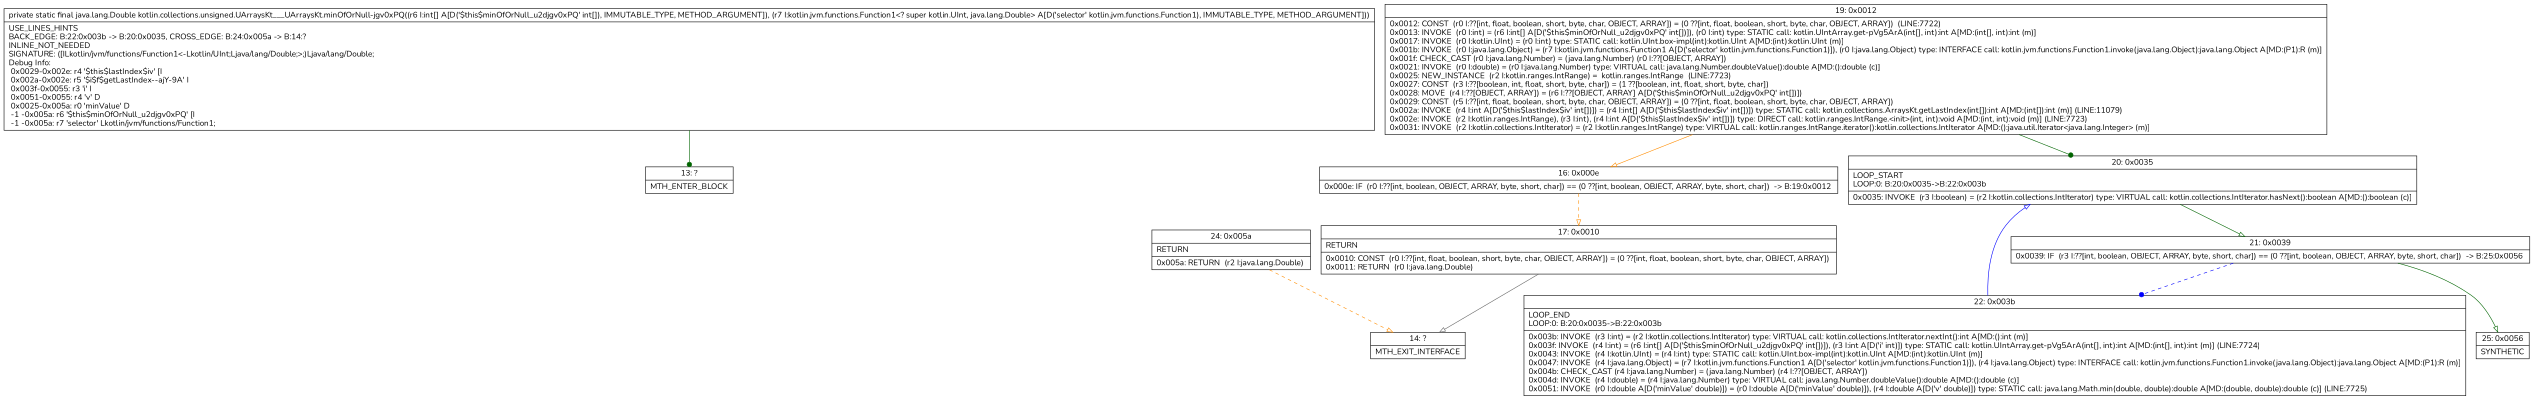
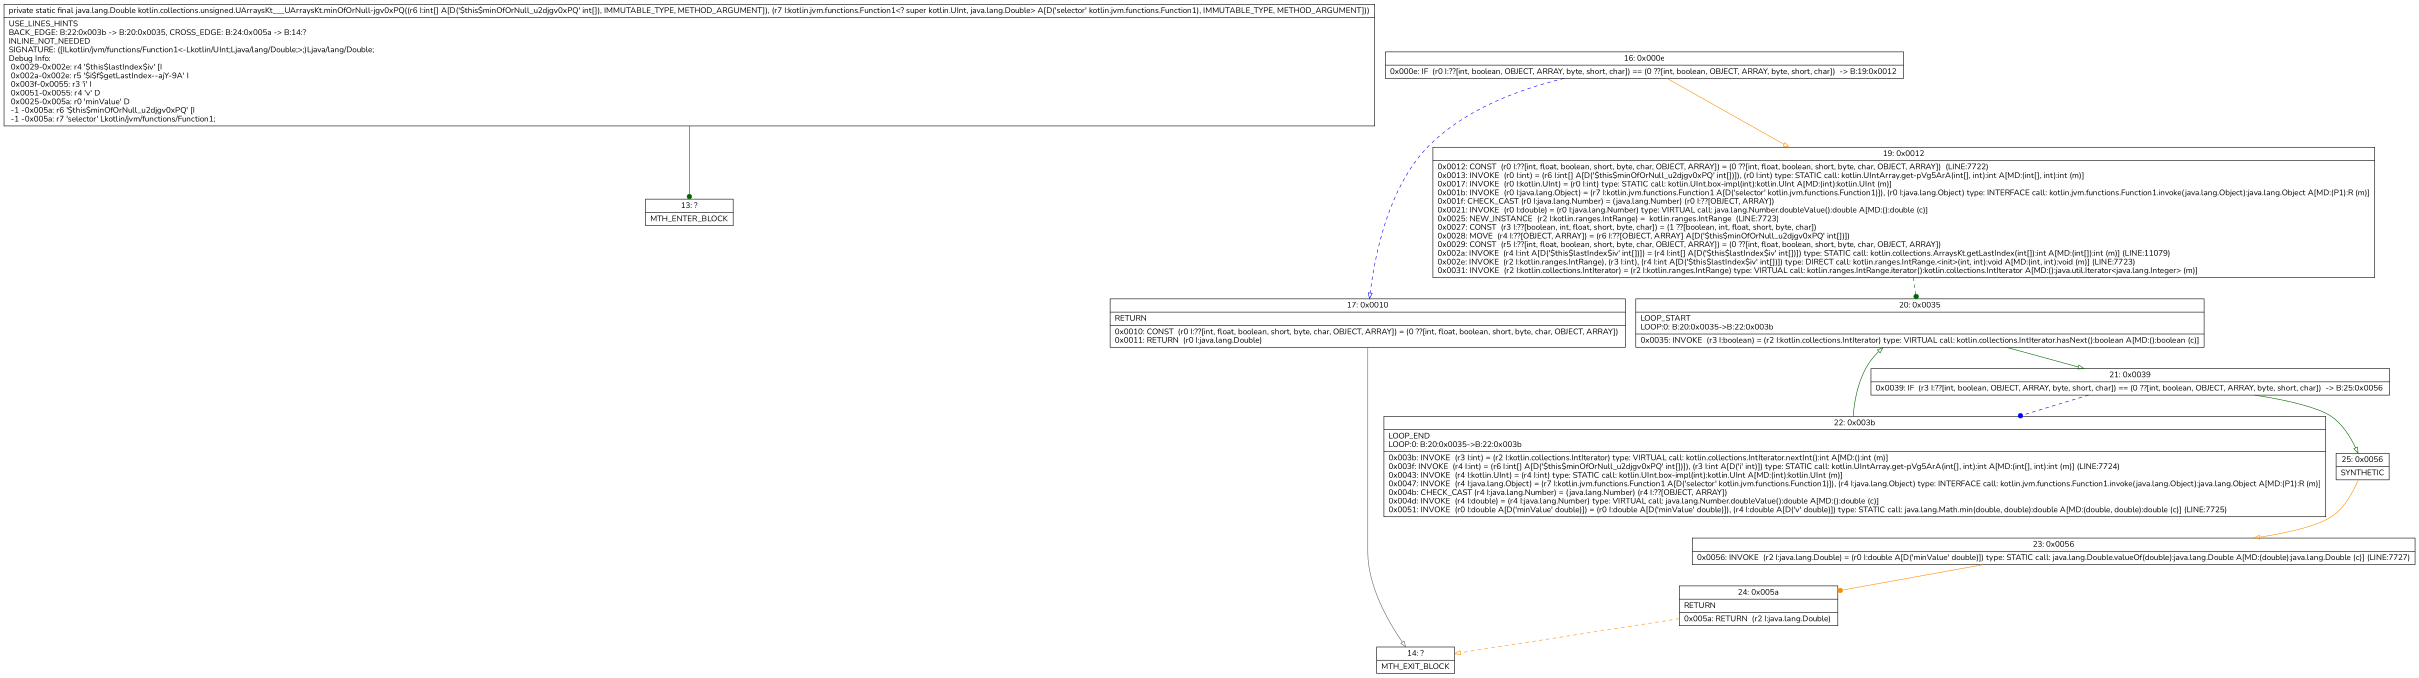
edge "19: 0x0012" -> "20: 0x0035": style solid -> dashed
edge "19: 0x0012" -> "16: 0x000e": reversed
edge "16: 0x000e" -> "17: 0x0010": color darkorange -> blue
edge "22: 0x003b" -> "20: 0x0035": color blue -> darkgreen
node "14: ?": text "MTH_EXIT_INTERFACE" -> "MTH_EXIT_BLOCK"
node "23: 0x0056": added
